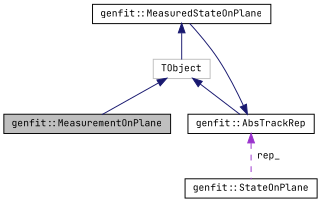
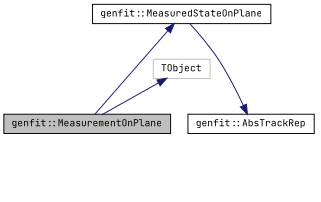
edge "TObject" -> "genfit::MeasuredStateOnPlane": now "genfit::MeasurementOnPlane" -> "genfit::MeasuredStateOnPlane"
edge "genfit::AbsTrackRep" -> "TObject": removed
node "genfit::StateOnPlane": removed
